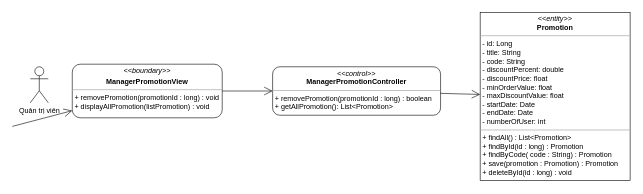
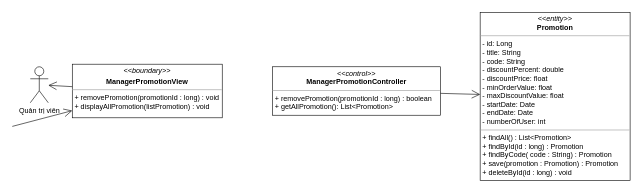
node "<<boundary>> ManagerPromotionView + removePromotion(promotionId : long) : void + displayAllPromotion(listPromotion) : void": shape rounded rectangle -> rectangle
edge "<<boundary>> ManagerPromotionView + removePromotion(promotionId : long) : void + displayAllPromotion(listPromotion) : void" -> "<<control>> ManagerPromotionController + removePromotion(promotionId : long) : boolean + getAllPromotion(): List<Promotion>": now "<<boundary>> ManagerPromotionView + removePromotion(promotionId : long) : void + displayAllPromotion(listPromotion) : void" -> "Quản trị viên"
node "<<control>> ManagerPromotionController + removePromotion(promotionId : long) : boolean + getAllPromotion(): List<Promotion>": shape rounded rectangle -> rectangle
